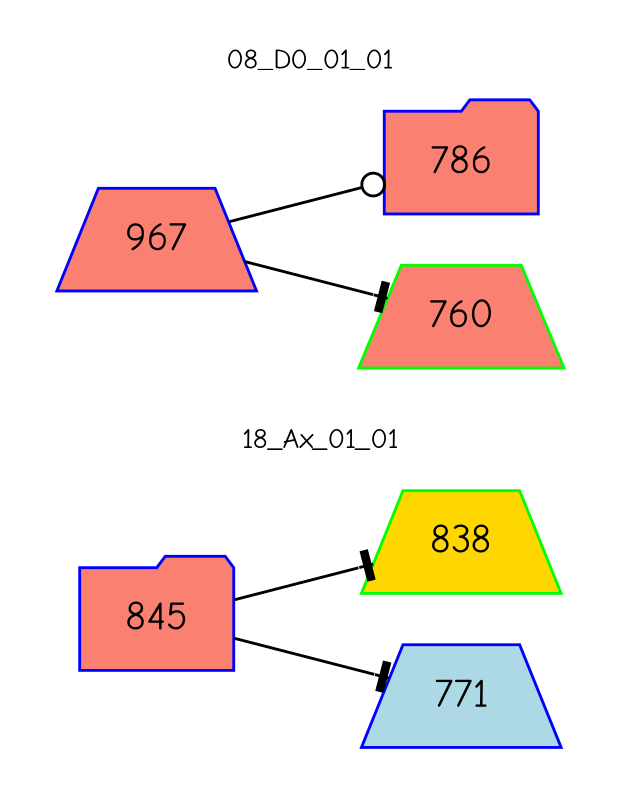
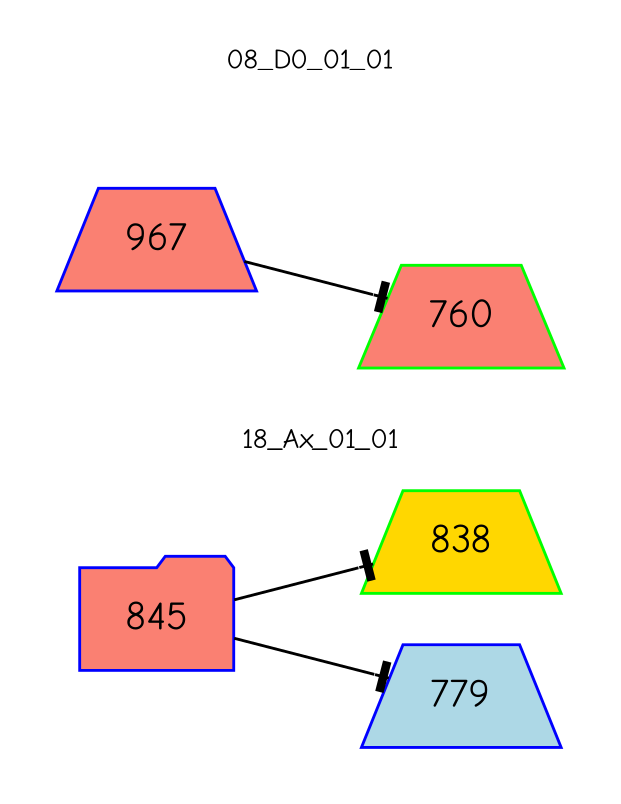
node "786": removed
node "771": label "771" -> "779"
